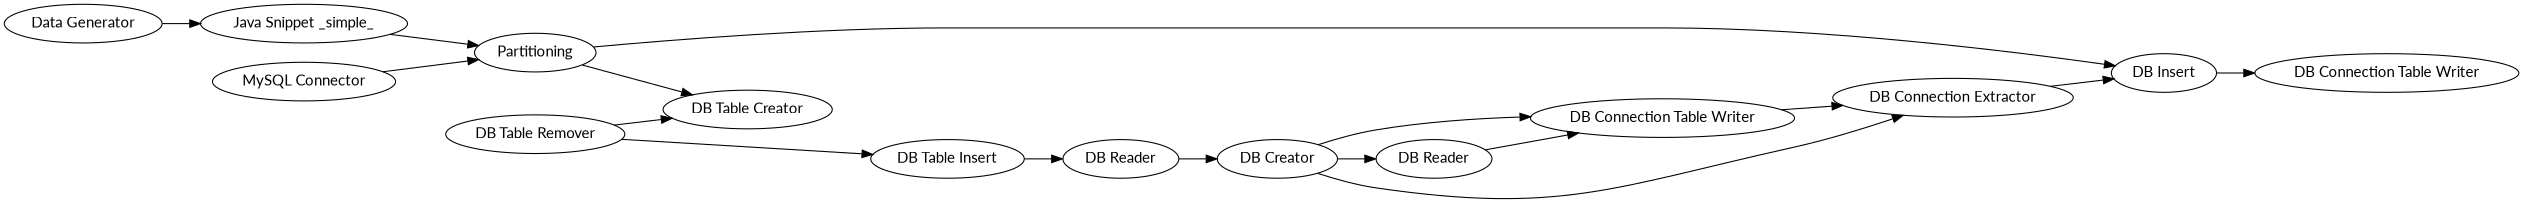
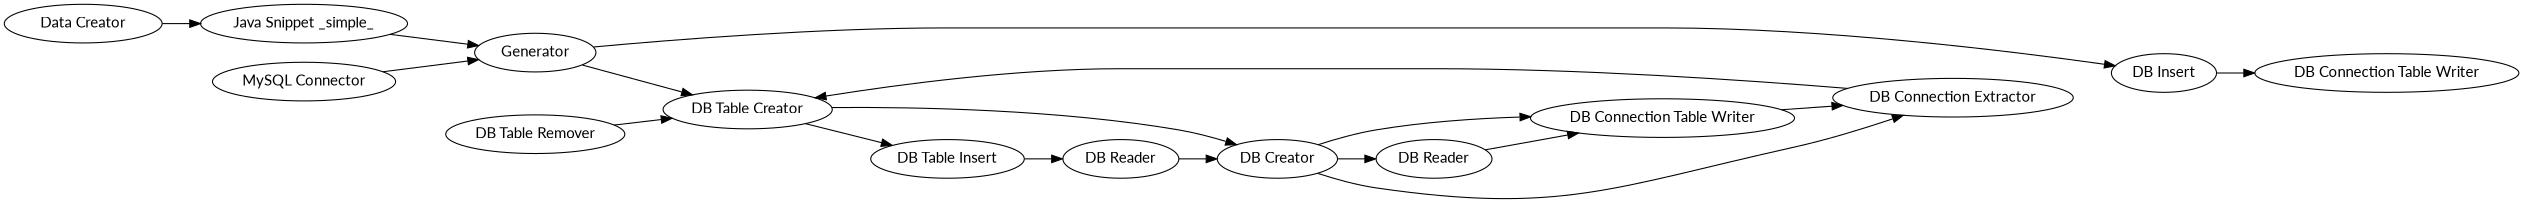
node "Data Generator": label "Data Generator" -> "Data Creator"
node "Partitioning": label "Partitioning" -> "Generator"
edge "DB Connection Extractor" -> "DB Insert": now "DB Connection Extractor" -> "DB Table Creator"
edge "DB Table Creator" -> "DB Creator": added
edge "DB Table Remover" -> "DB Table Insert": now "DB Table Creator" -> "DB Table Insert"
